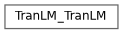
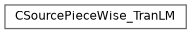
node "TranLM_TranLM": label "TranLM_TranLM" -> "CSourcePieceWise_TranLM"
